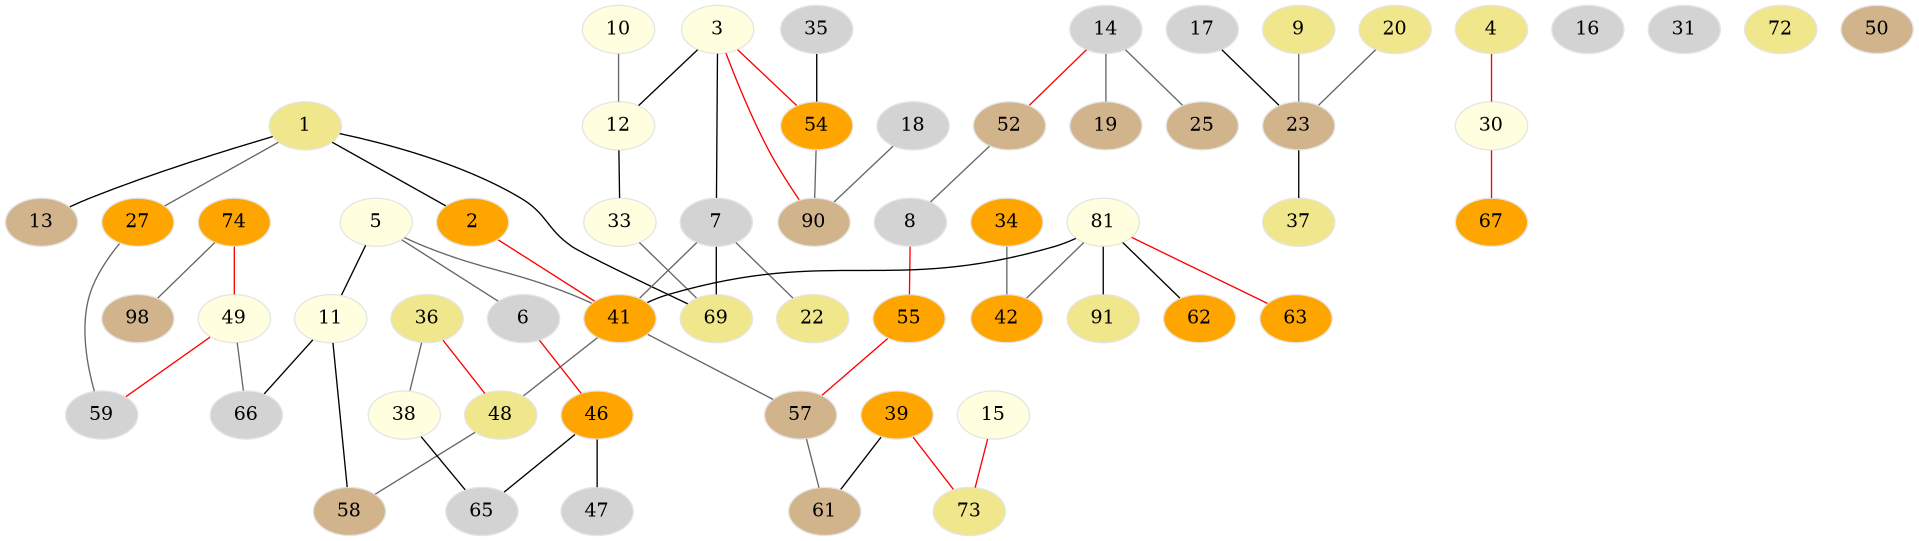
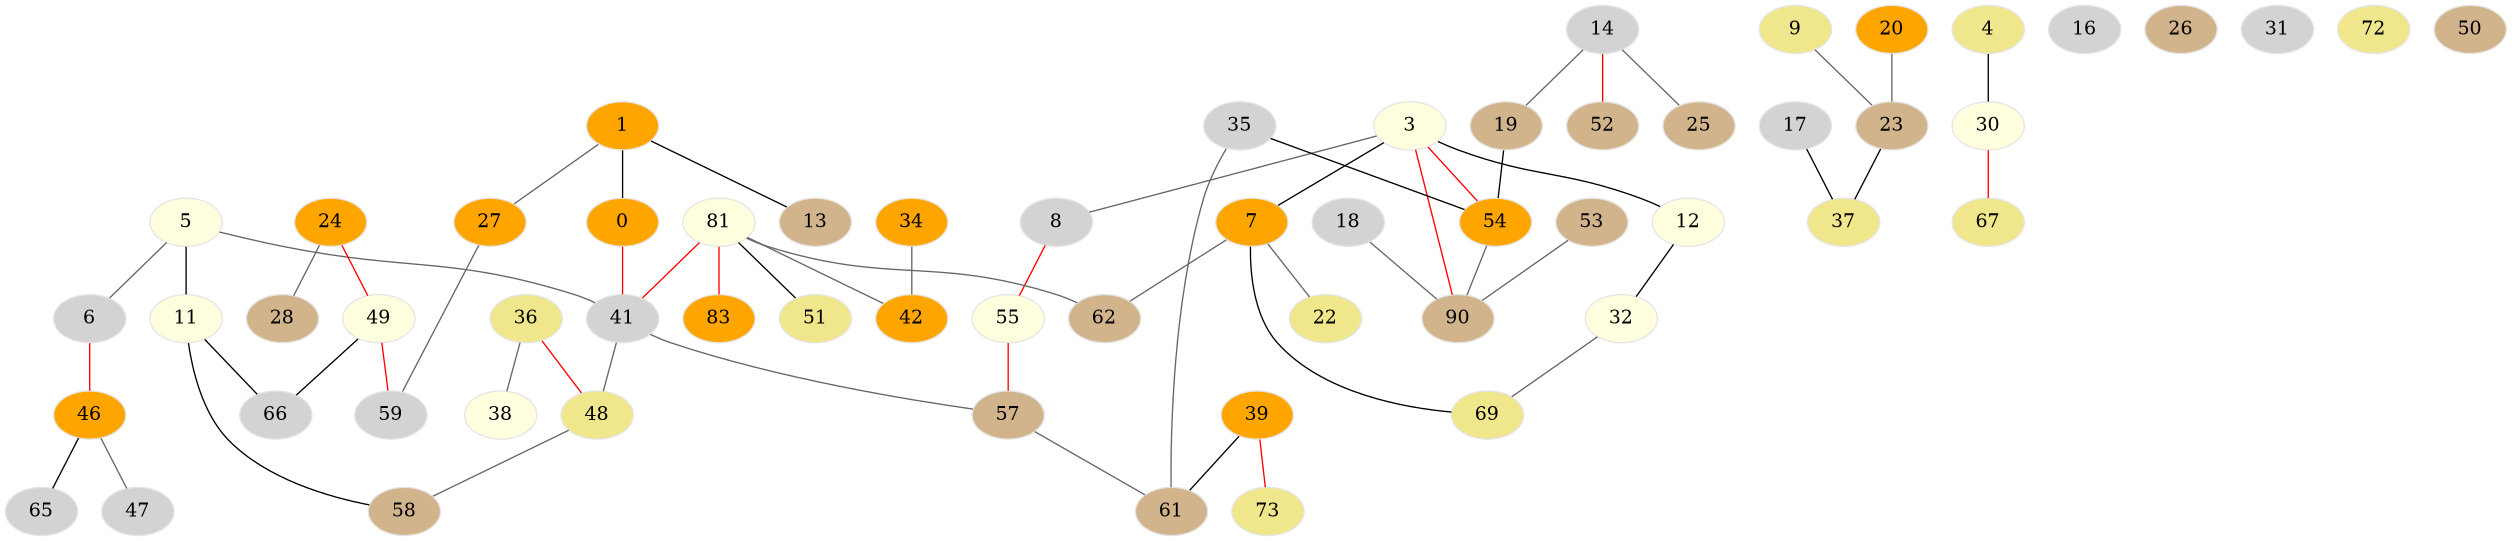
node "10": removed
node "20": fillcolor khaki -> orange
node "26": added
edge "17" -- "23": now "17" -- "37"
edge "4" -- "30": color red -> black
node "1": fillcolor khaki -> orange
edge "52" -- "8": now "3" -- "8"
edge "19" -- "54": added
edge "1" -- "69": removed
node "74": label "74" -> "24"
node "2": label "2" -> "0"
node "33": label "33" -> "32"
node "7": fillcolor lightgrey -> orange
node "67": fillcolor orange -> khaki
node "53": added
edge "7" -- "41": now "7" -- "62"
edge "81" -- "41": color black -> red
edge "81" -- "62": color black -> gray40
edge "35" -- "61": added
node "98": label "98" -> "28"
node "41": fillcolor orange -> lightgrey
node "55": fillcolor orange -> lightyellow
node "91": label "91" -> "51"
node "62": fillcolor orange -> tan
node "63": label "63" -> "83"
edge "49" -- "66": color gray40 -> black
node "15": removed
edge "38" -- "65": removed
edge "46" -- "47": color black -> gray40
